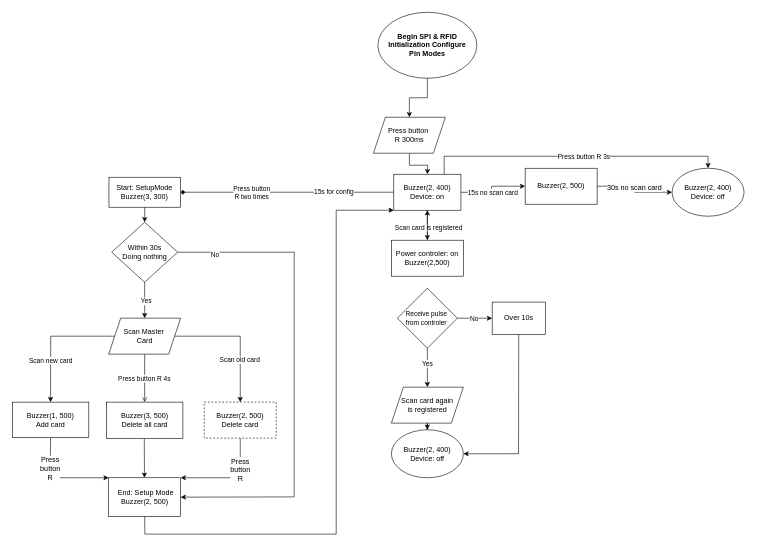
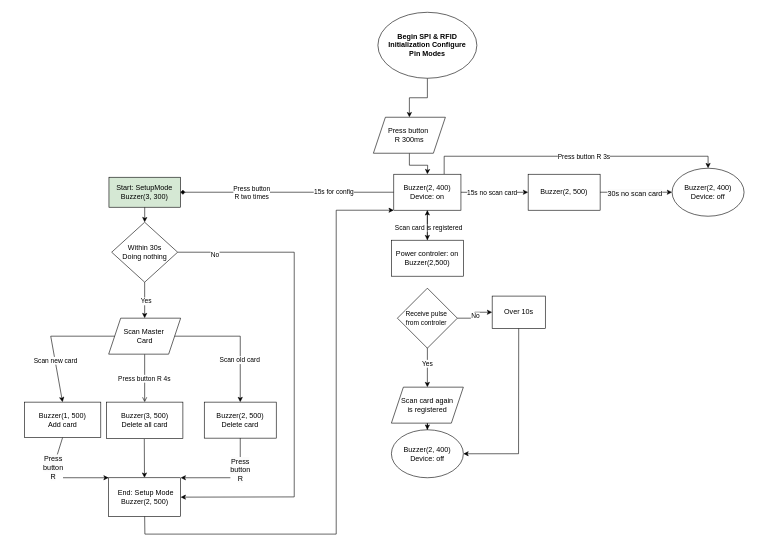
node "Buzzer(2, 500)": moved (561, 186) -> (564, 192)
node "Start: SetupMode Buzzer(3, 300)": fillcolor #ffffff -> #d5e8d4
node "Over 10s": moved (519, 318) -> (519, 312)
node "Buzzer(1, 500) Add card": moved (51, 420) -> (63, 420)
node "Buzzer(2, 500) Delete card": style dashed -> solid
